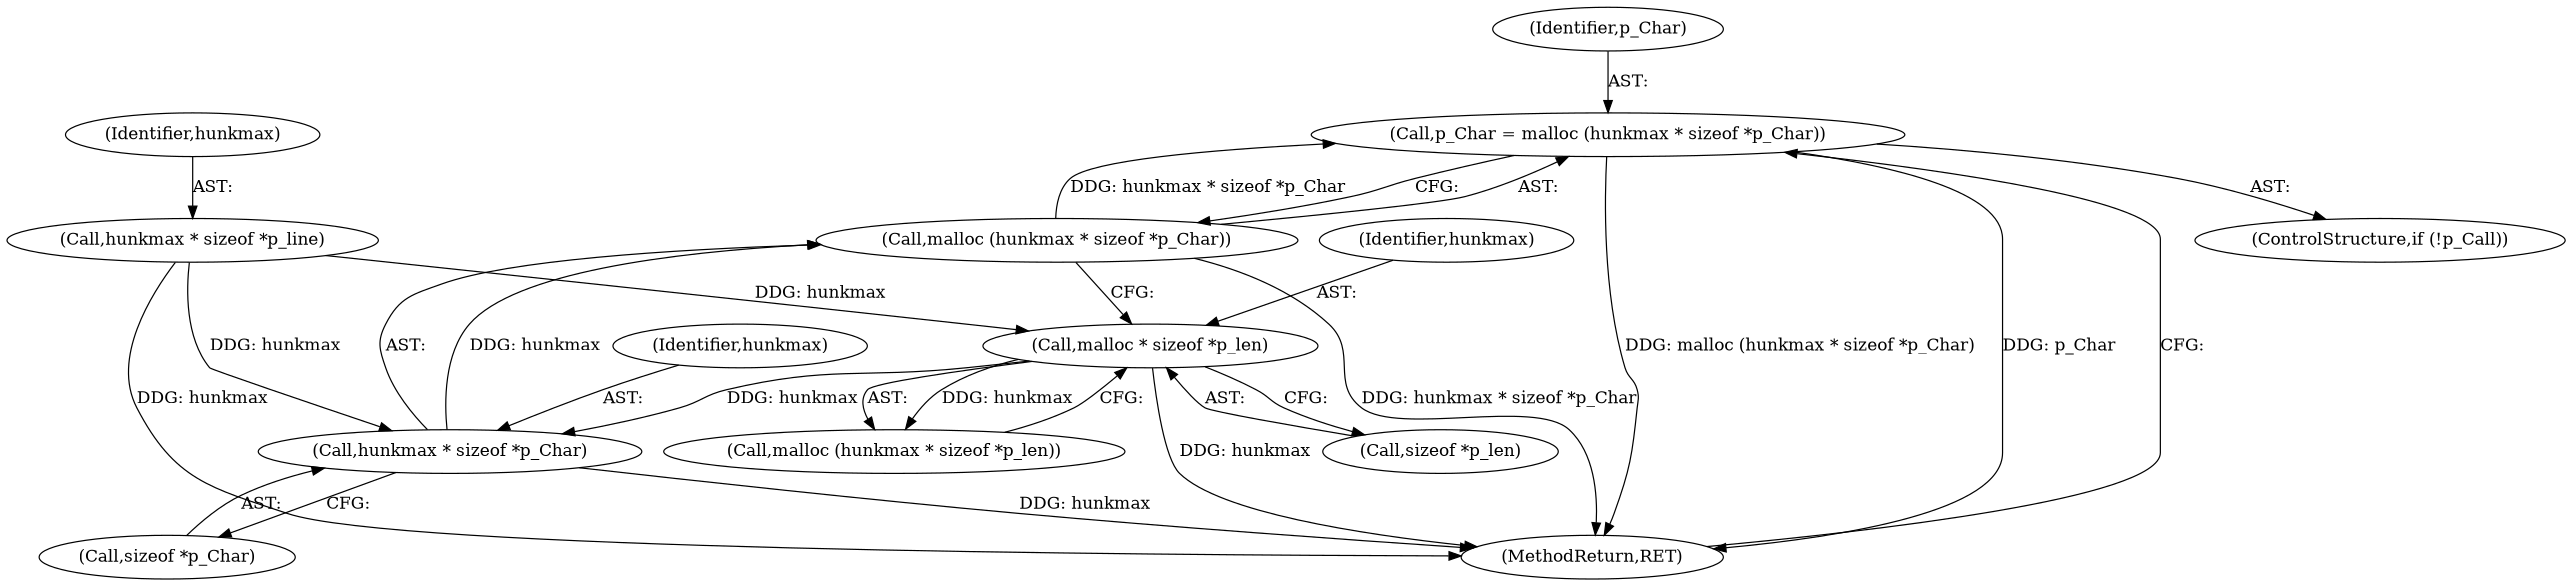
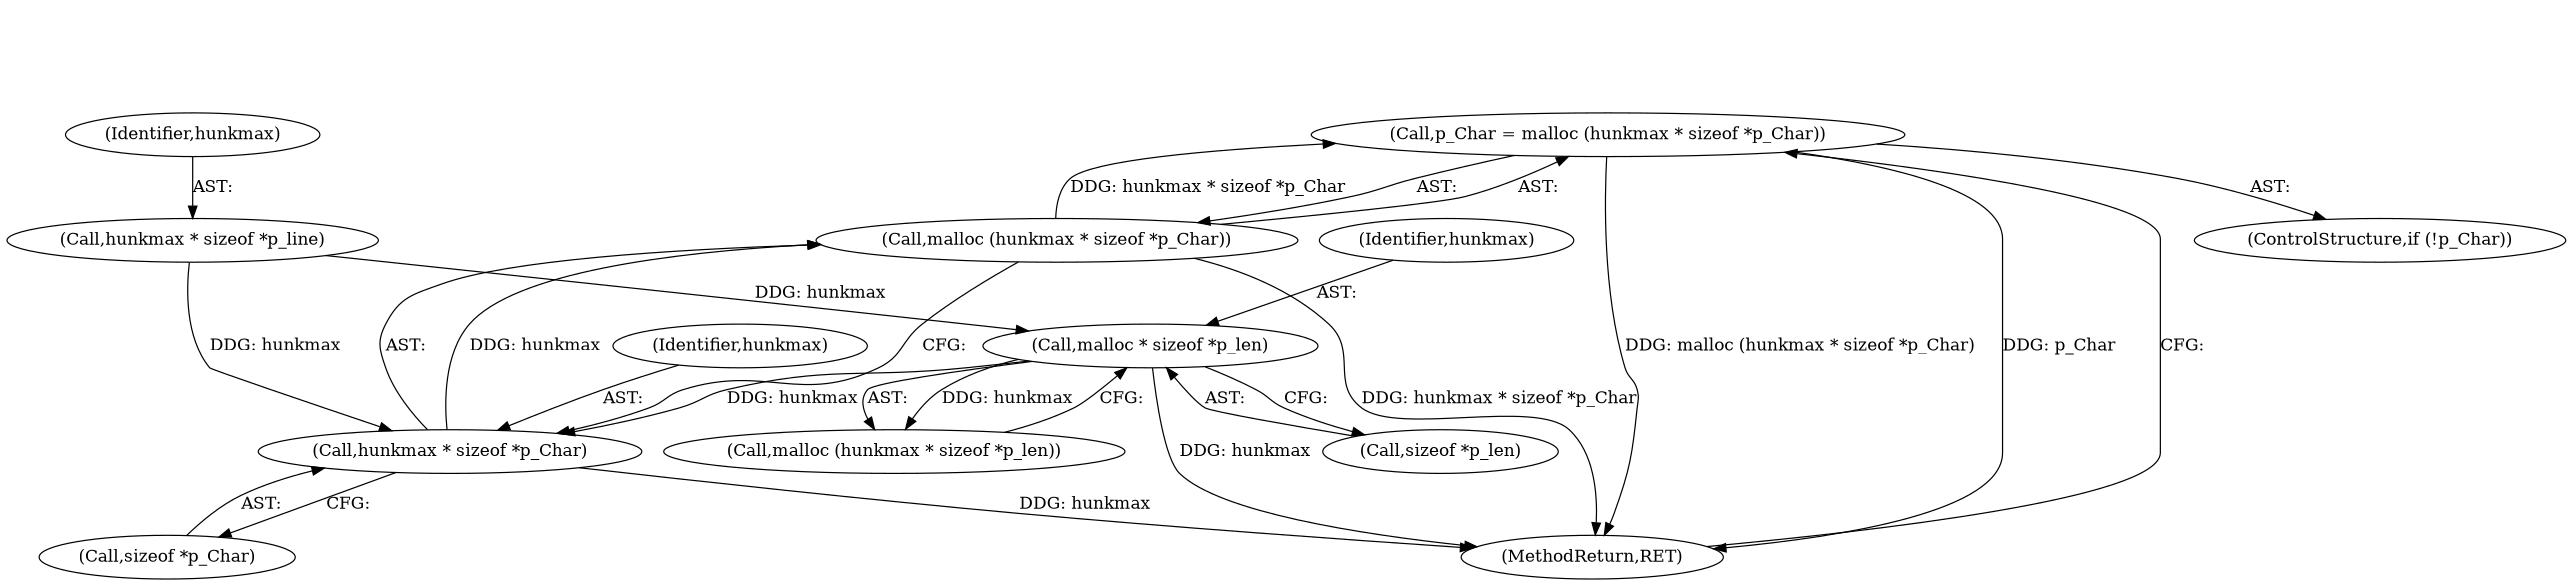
node "(Identifier,p_Char)": removed
edge "(Call,p_Char = malloc (hunkmax * sizeof *p_Char))" -> "(Call,malloc (hunkmax * sizeof *p_Char))": label "CFG: " -> "AST: "
node "(ControlStructure,if (!p_Call))": label "(ControlStructure,if (!p_Call))" -> "(ControlStructure,if (!p_Char))"
edge "(Call,malloc (hunkmax * sizeof *p_Char))" -> "(Call,malloc * sizeof *p_len)": now "(Call,malloc (hunkmax * sizeof *p_Char))" -> "(Call,hunkmax * sizeof *p_Char)"
edge "(Call,hunkmax * sizeof *p_line)" -> "(MethodReturn,RET)": removed, label "DDG: hunkmax"
